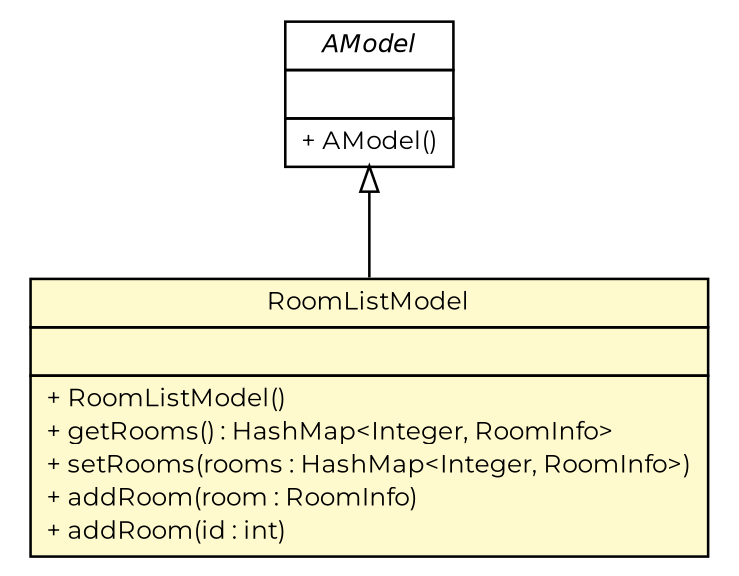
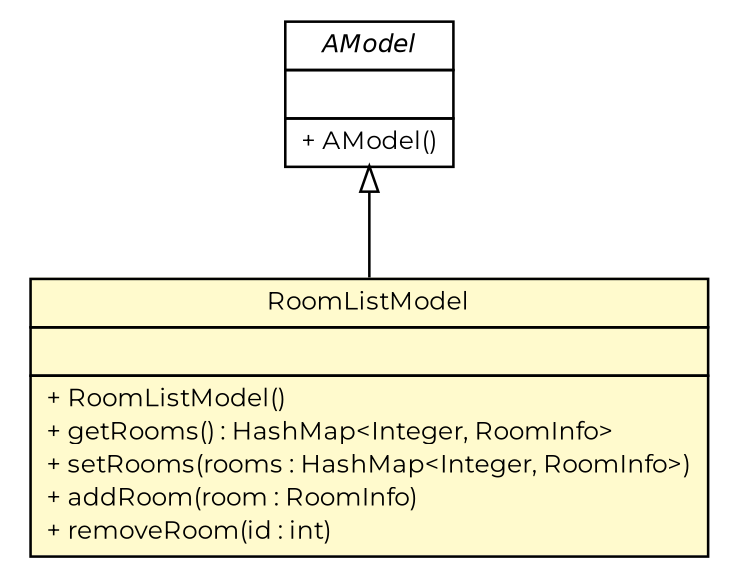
node "RoomListModel": text "+ addRoom(id : int)" -> "+ removeRoom(id : int)"
